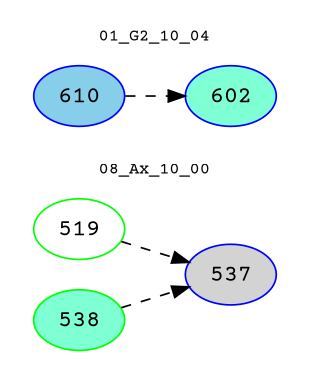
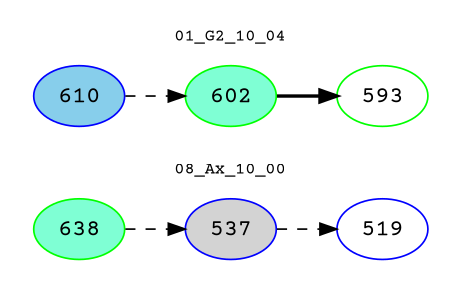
node "602": color blue -> green
node "593": added
node "519": color green -> blue
edge "519" -> "537": reversed
node "538": label "538" -> "638"
